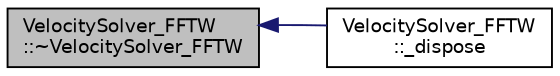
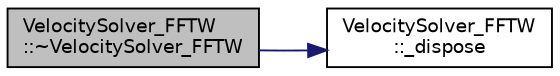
edge "VelocitySolver_FFTW ::_dispose" -> "VelocitySolver_FFTW ::~VelocitySolver_FFTW": reversed
